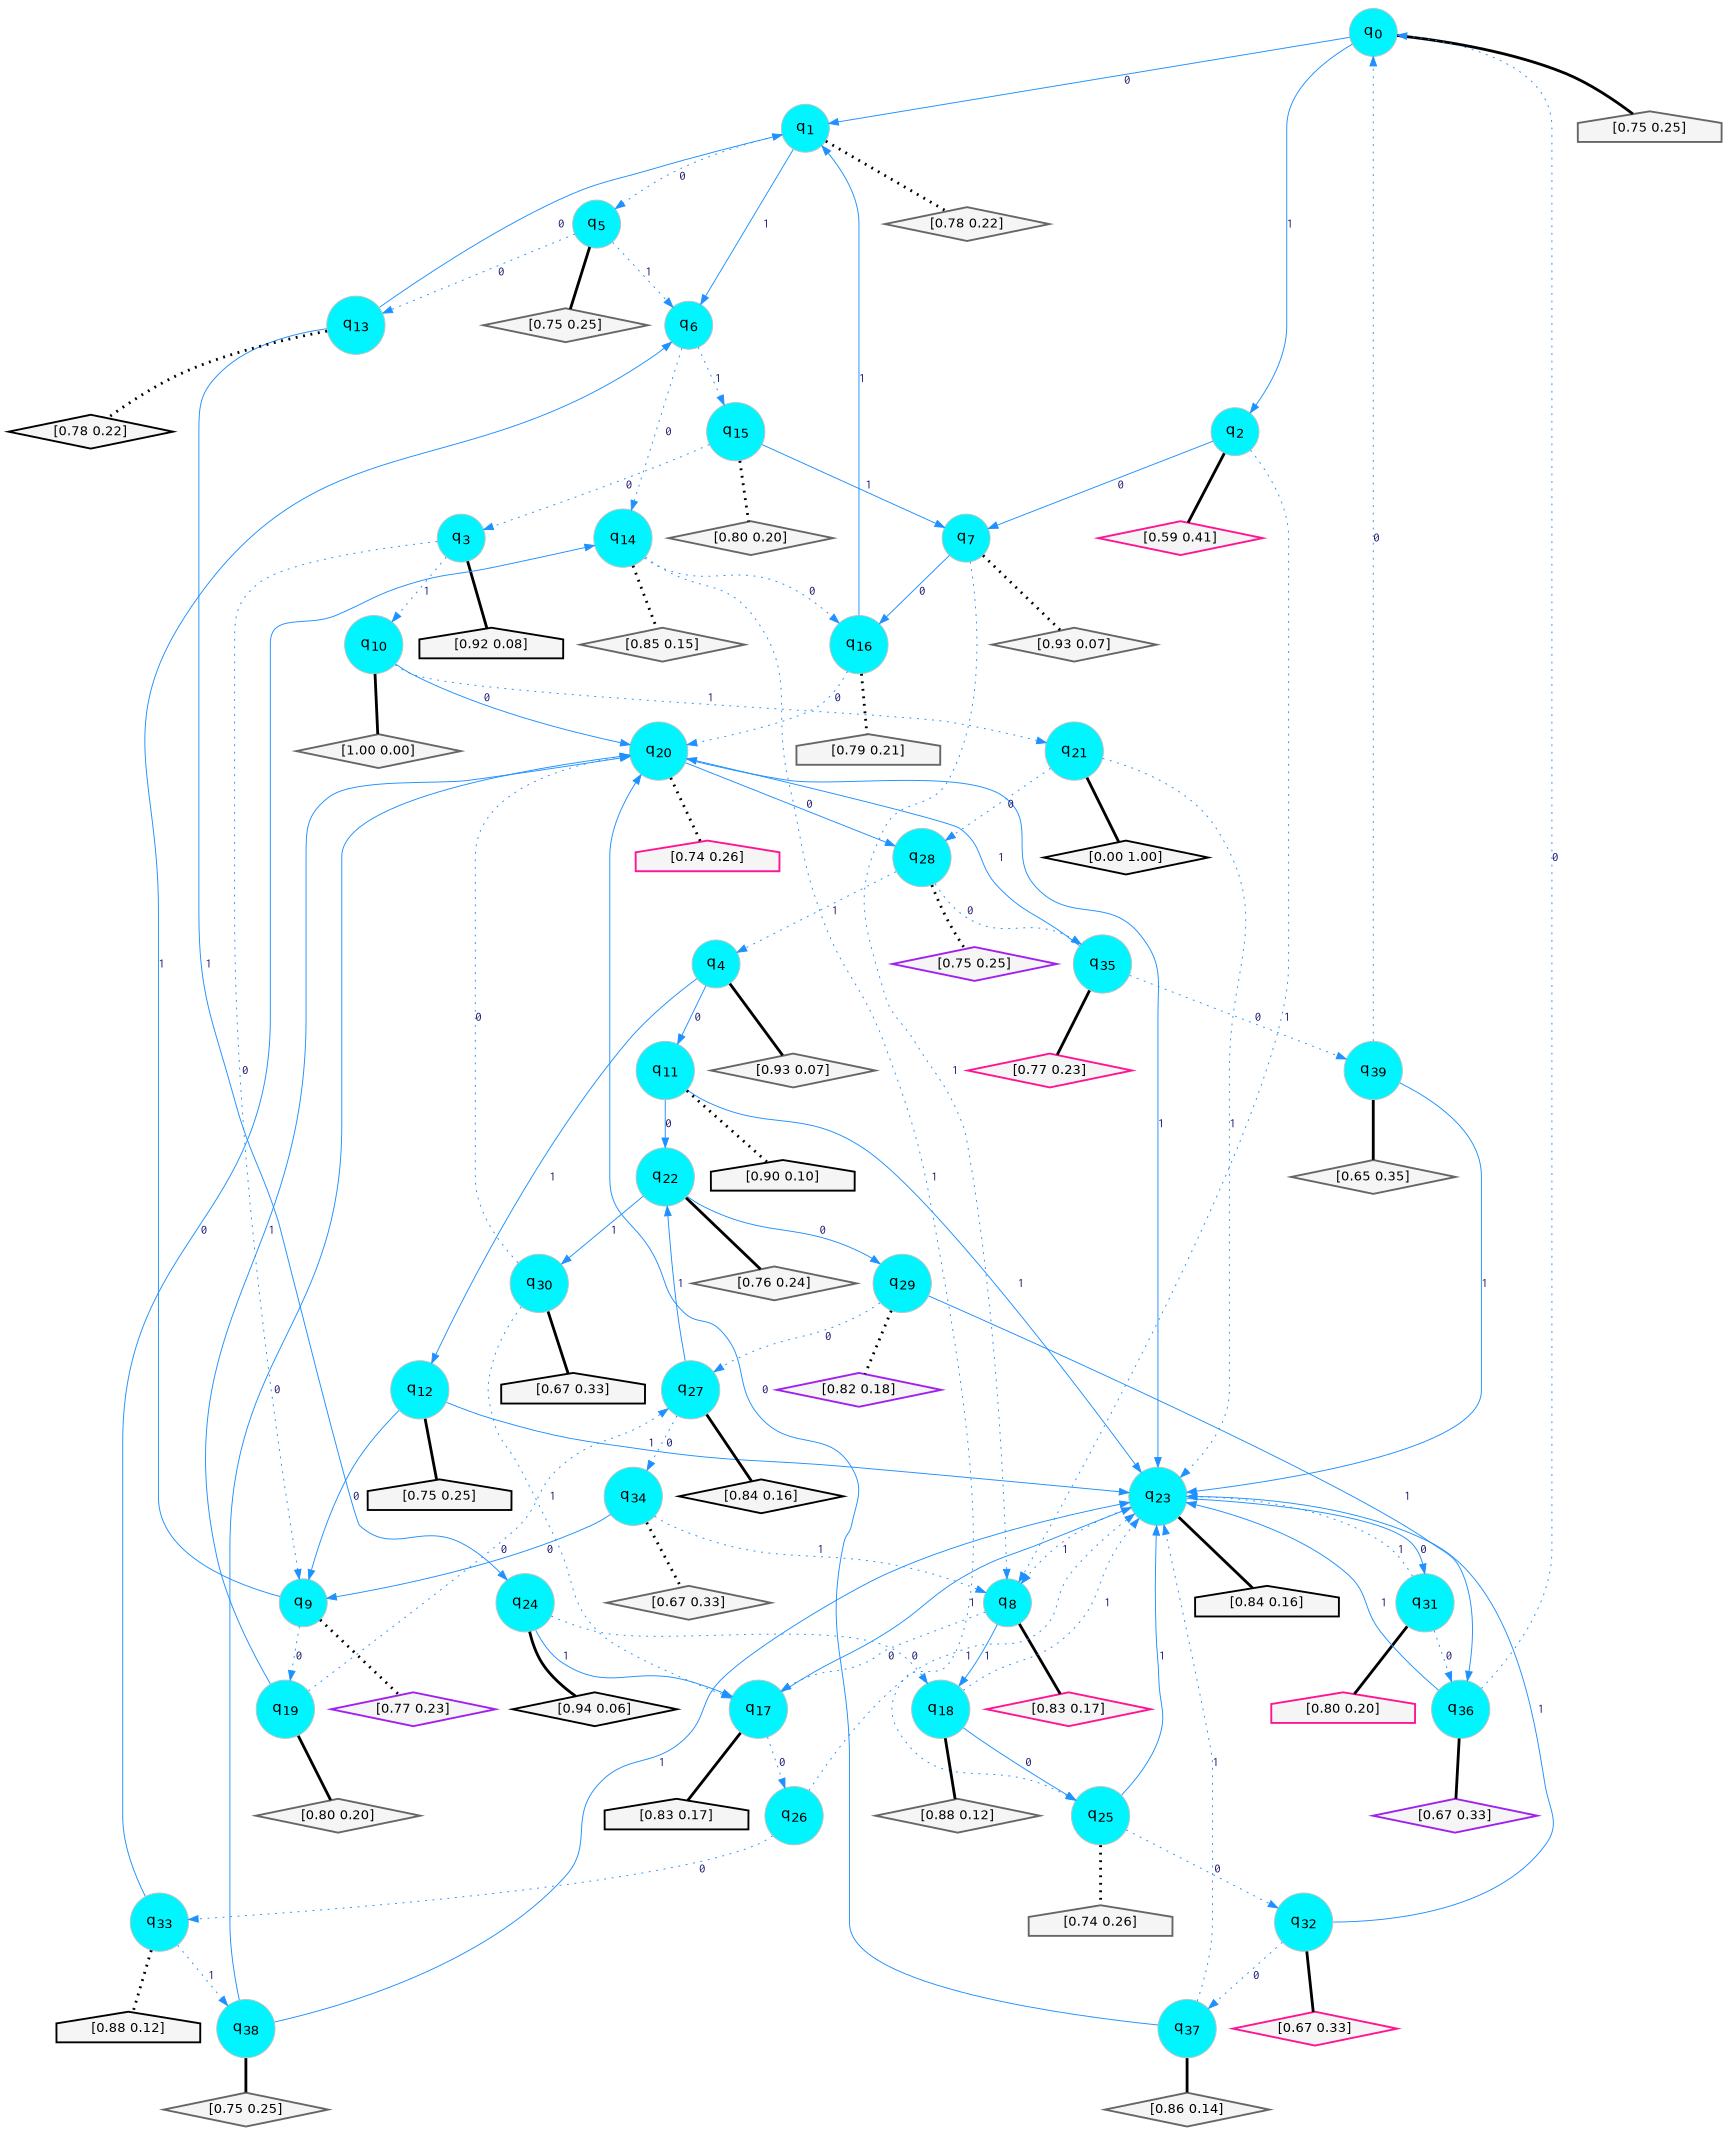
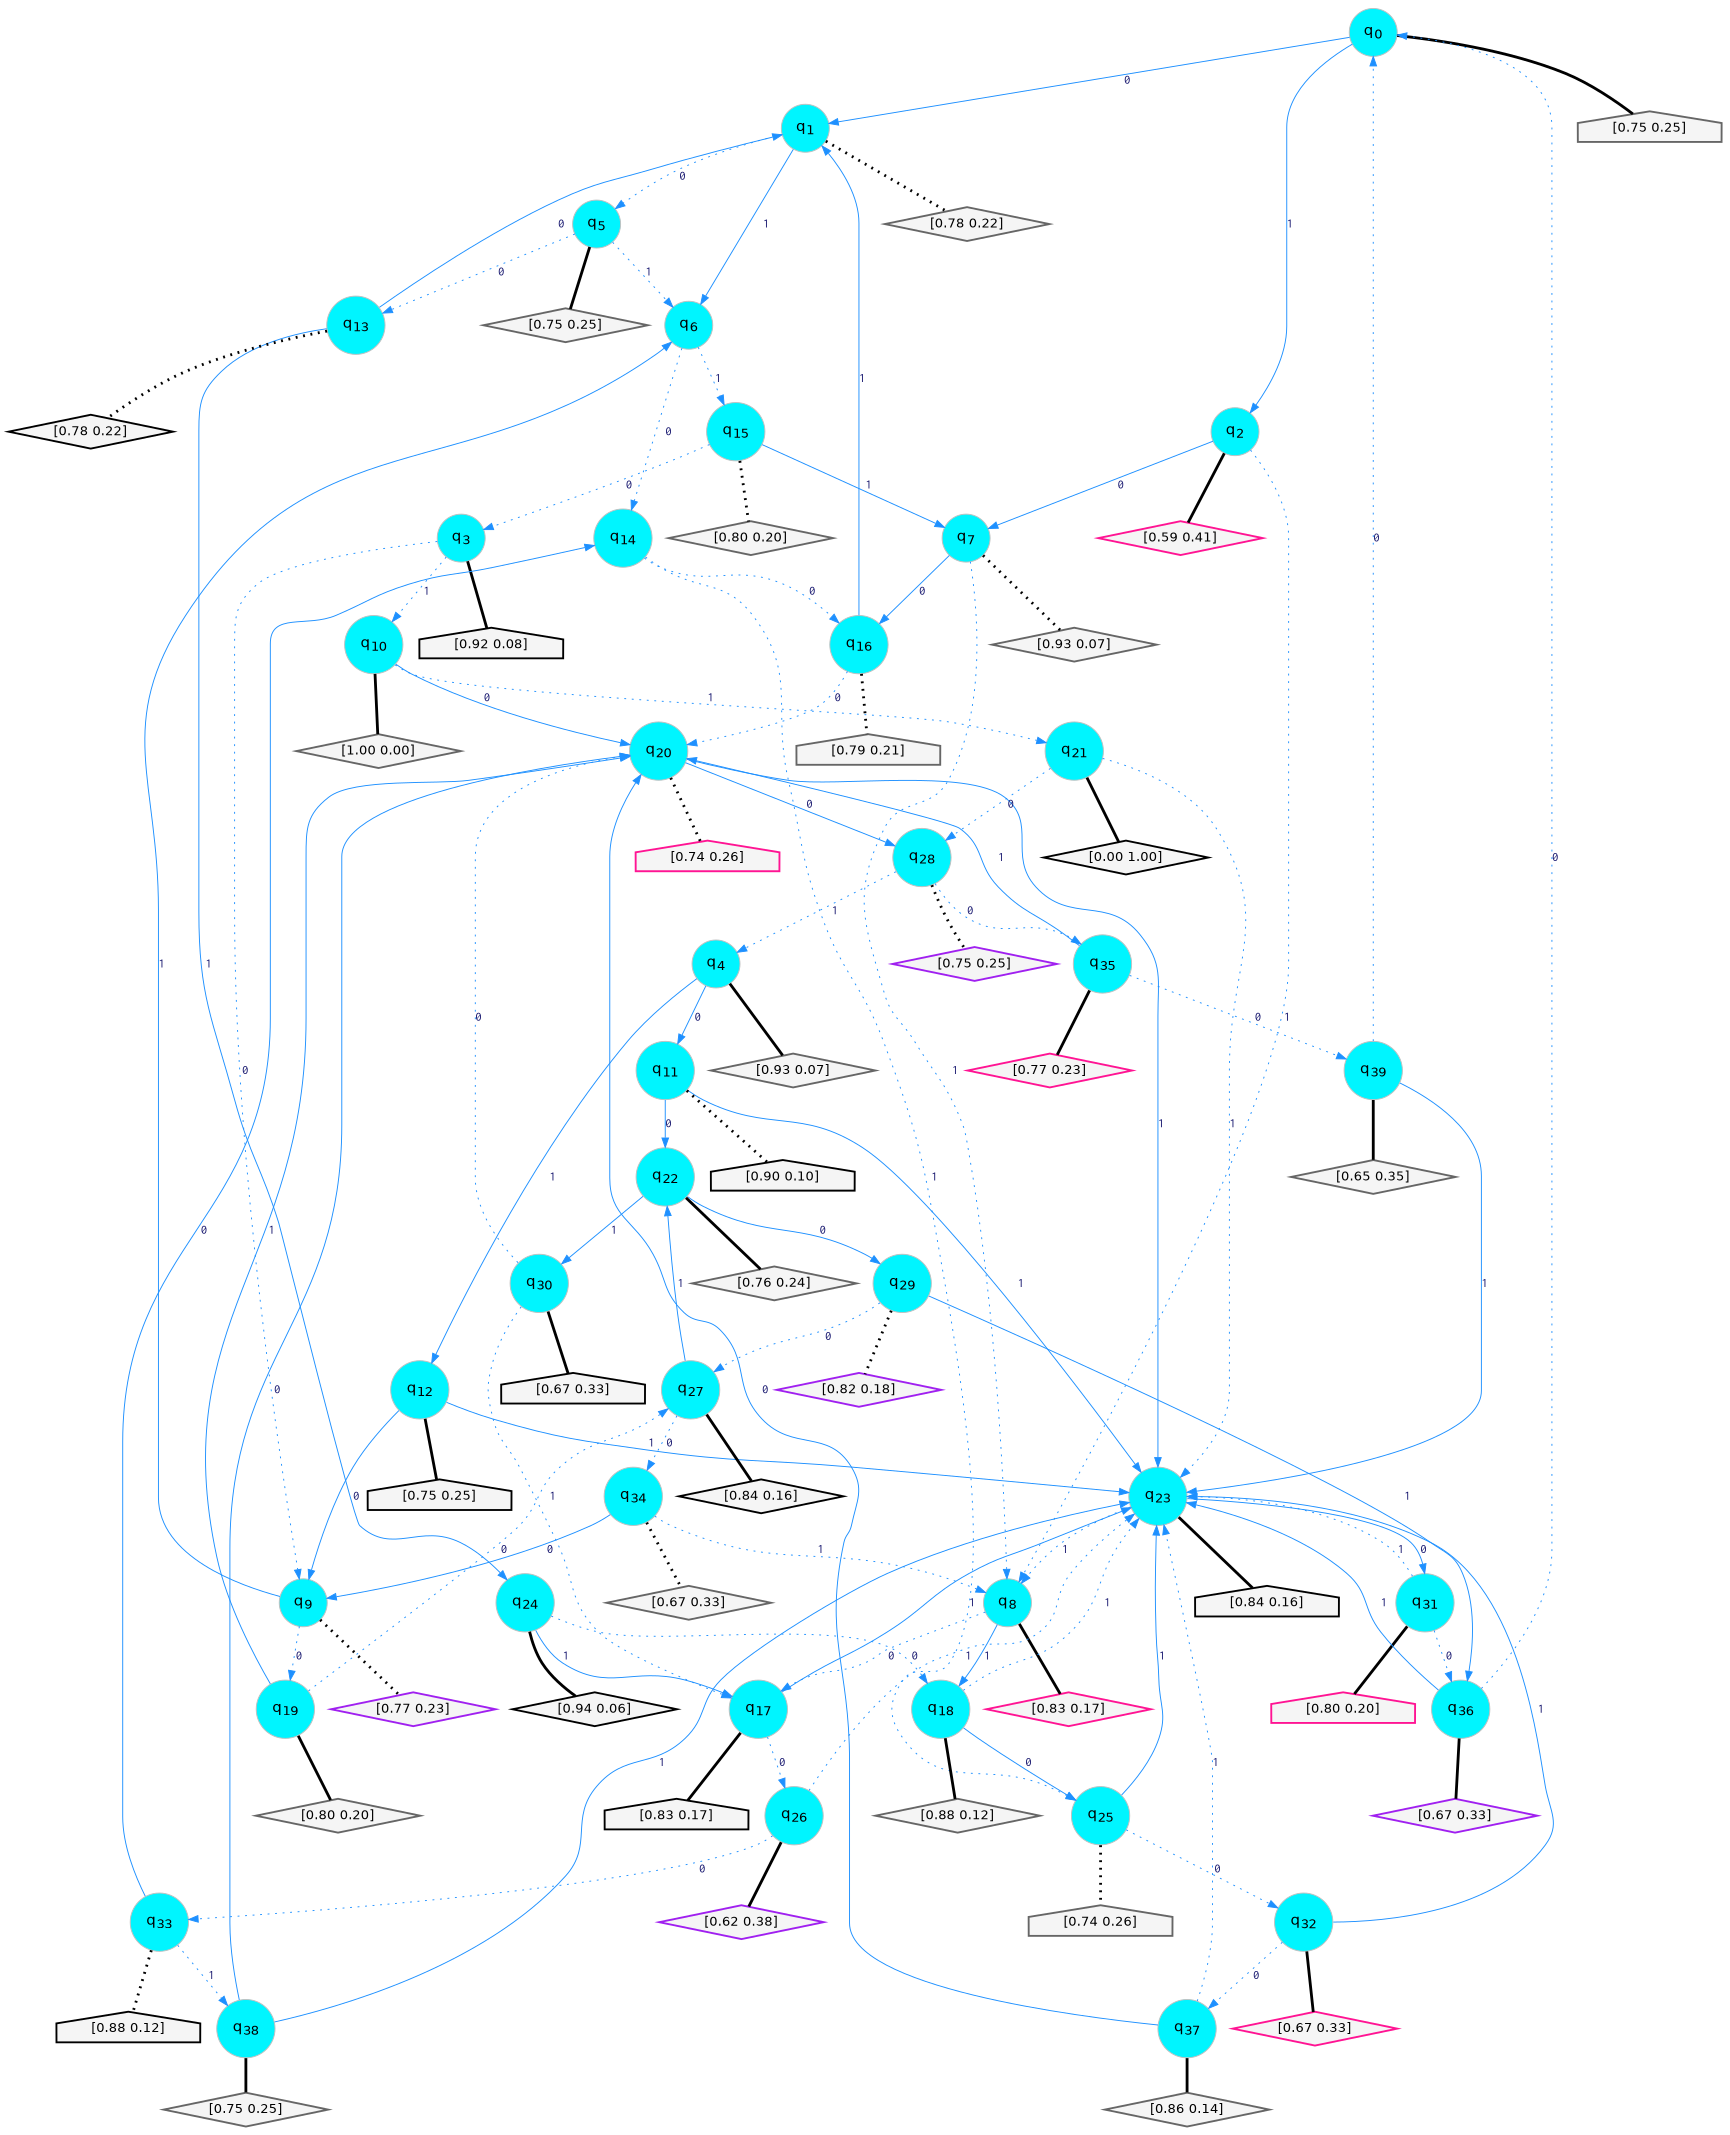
node "[0.85 0.15]": removed
node "[0.62 0.38]": added
